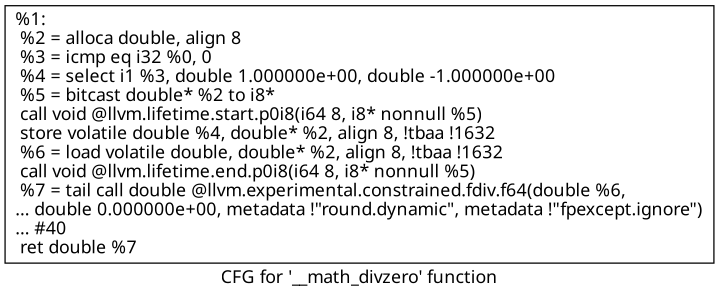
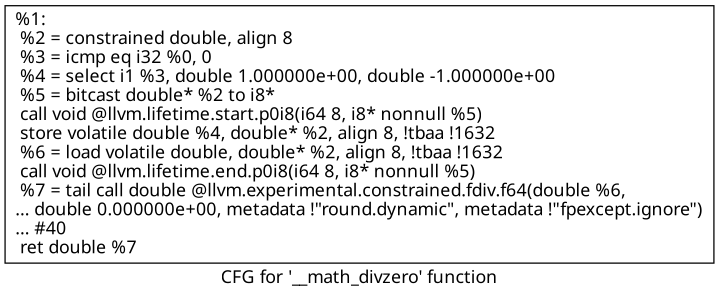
node "%1:": text "%2 = alloca double, align 8" -> "%2 = constrained double, align 8"
